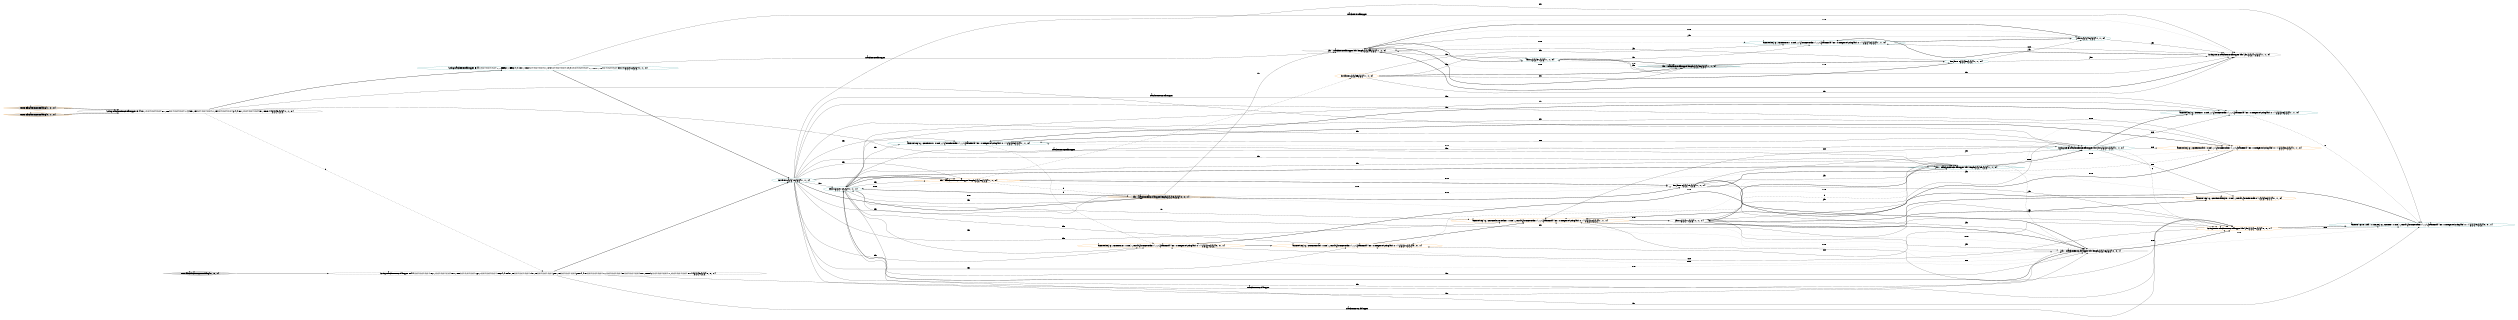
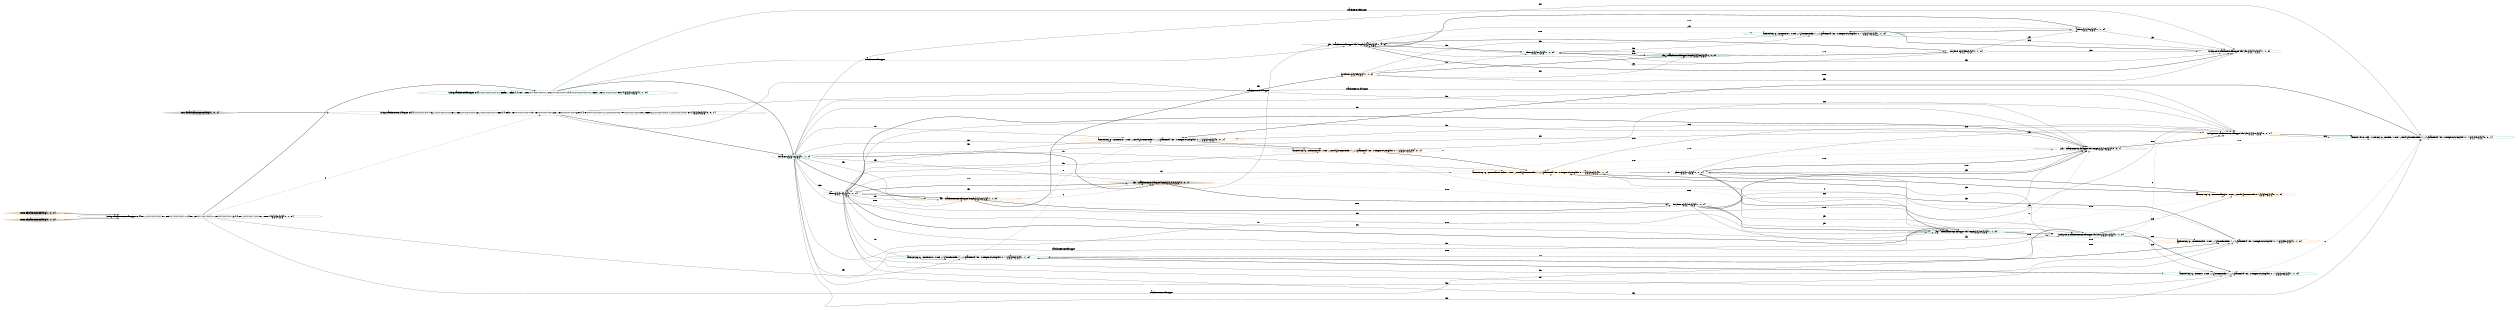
edge "idx < matchRevPrefixUpper.length@@@36@@@['1', '1', '0']" -> "jdx < matchRevPrefixUpper(idx(.length@@@39@@@['1', '1', '0']": removed, label "true"
edge "idx < matchOneDocPrefixUpper.length@@@22@@@['1', '1', '0']" -> "int idx = 0@@@35@@@['1', '1', '0']": style dashed -> bold
